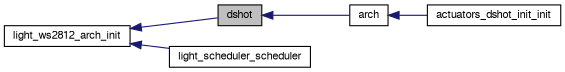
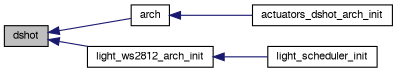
node "actuators_dshot_init_init": label "actuators_dshot_init_init" -> "actuators_dshot_arch_init"
edge "dshot" -> "light_ws2812_arch_init": reversed
node "light_scheduler_scheduler": label "light_scheduler_scheduler" -> "light_scheduler_init"
